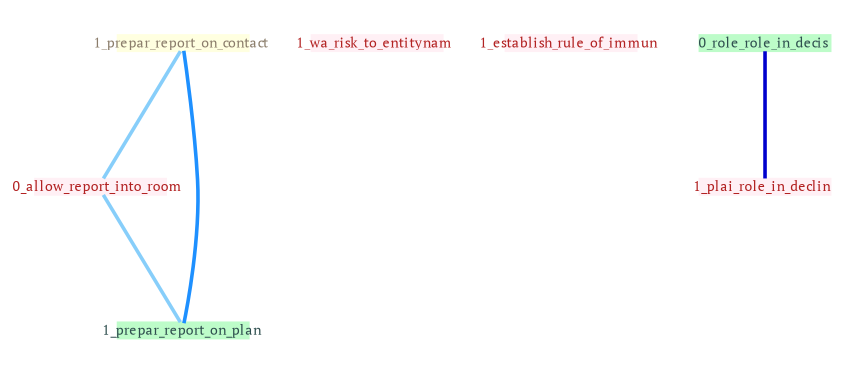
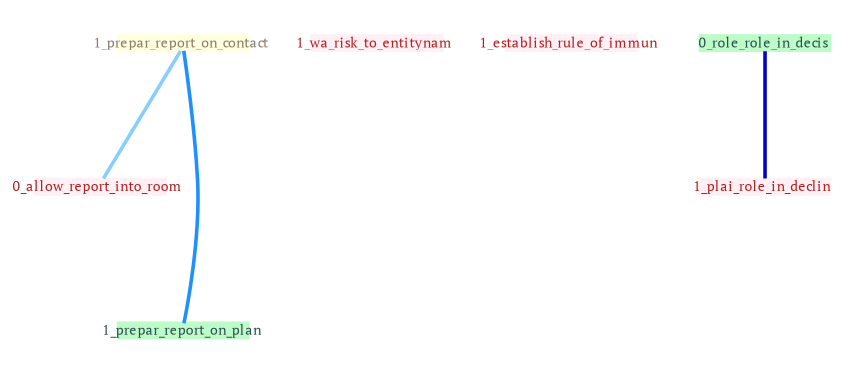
edge "0_allow_report_into_room" -- "1_prepar_report_on_plan": removed
